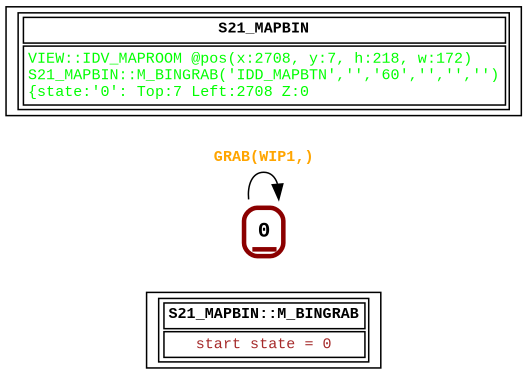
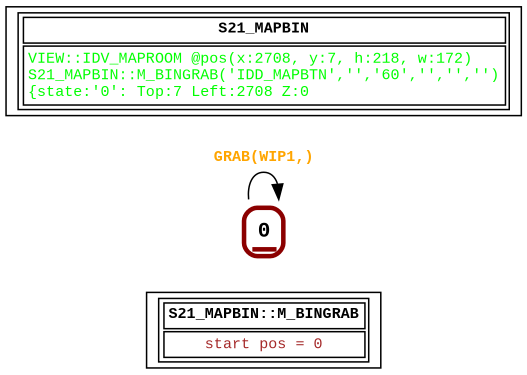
node "S21_MAPBIN::M_BINGRAB": text "start state = 0" -> "start pos = 0"
